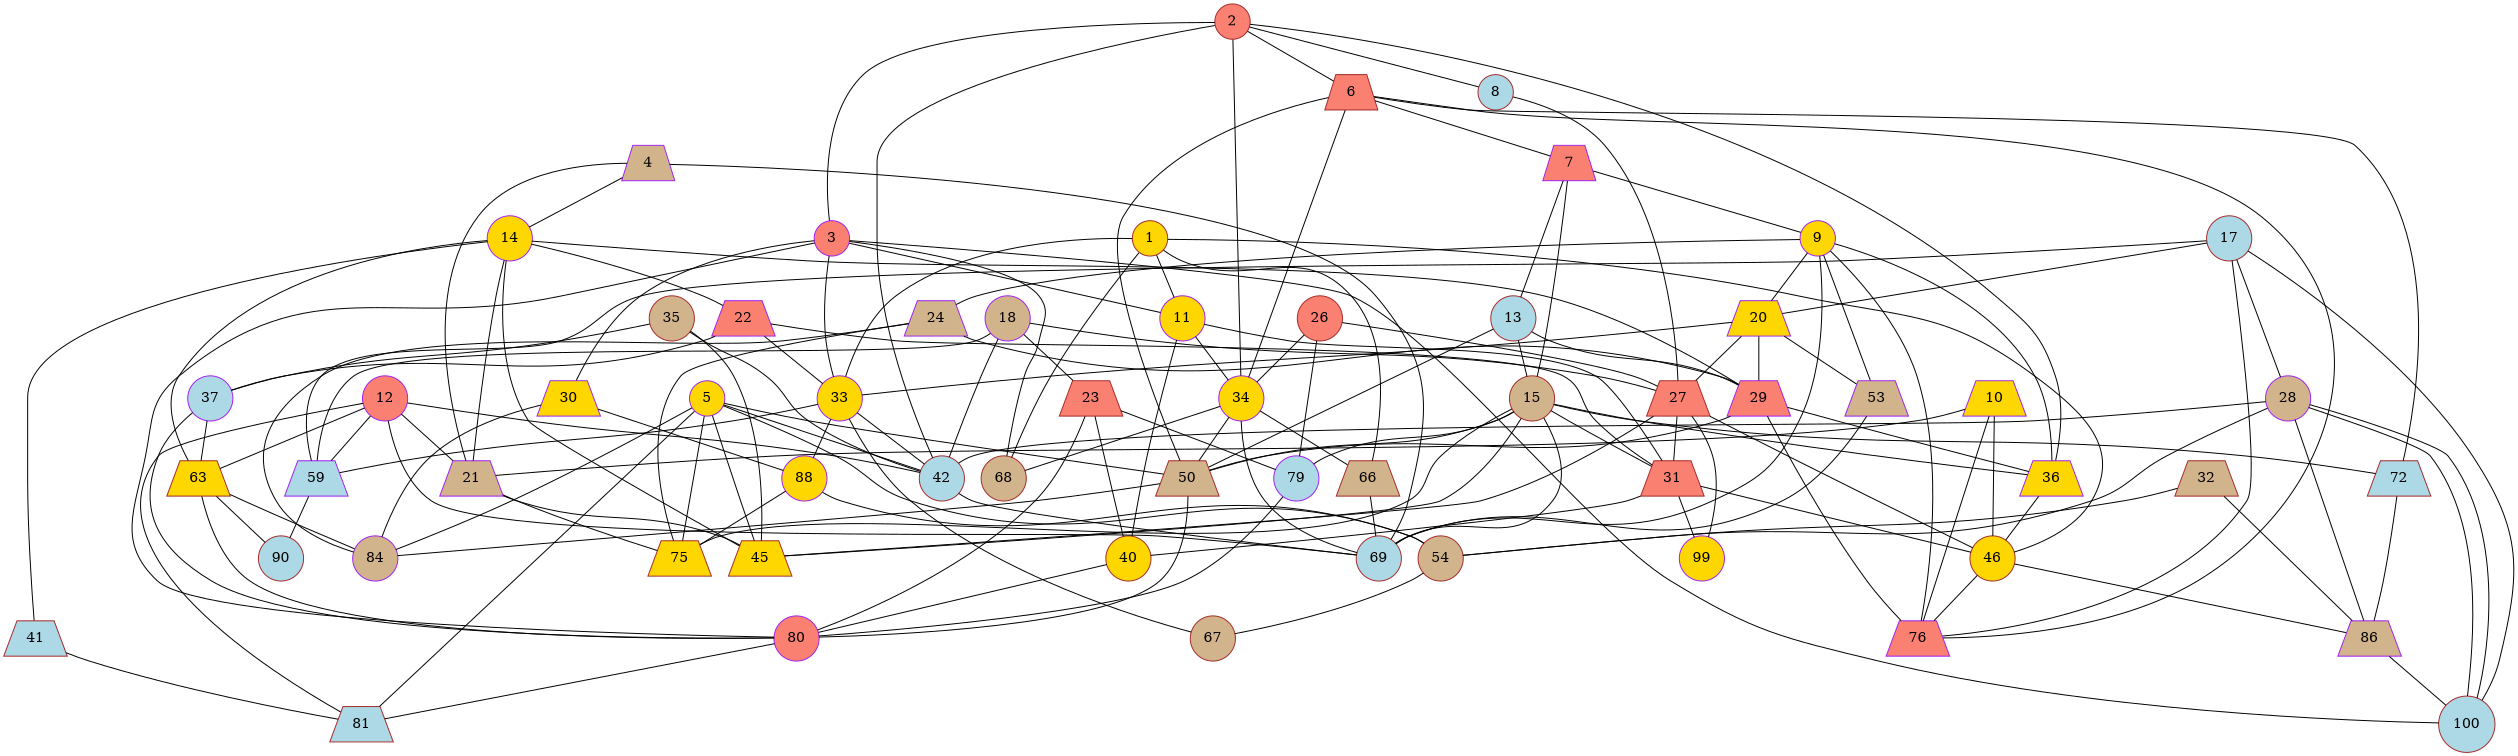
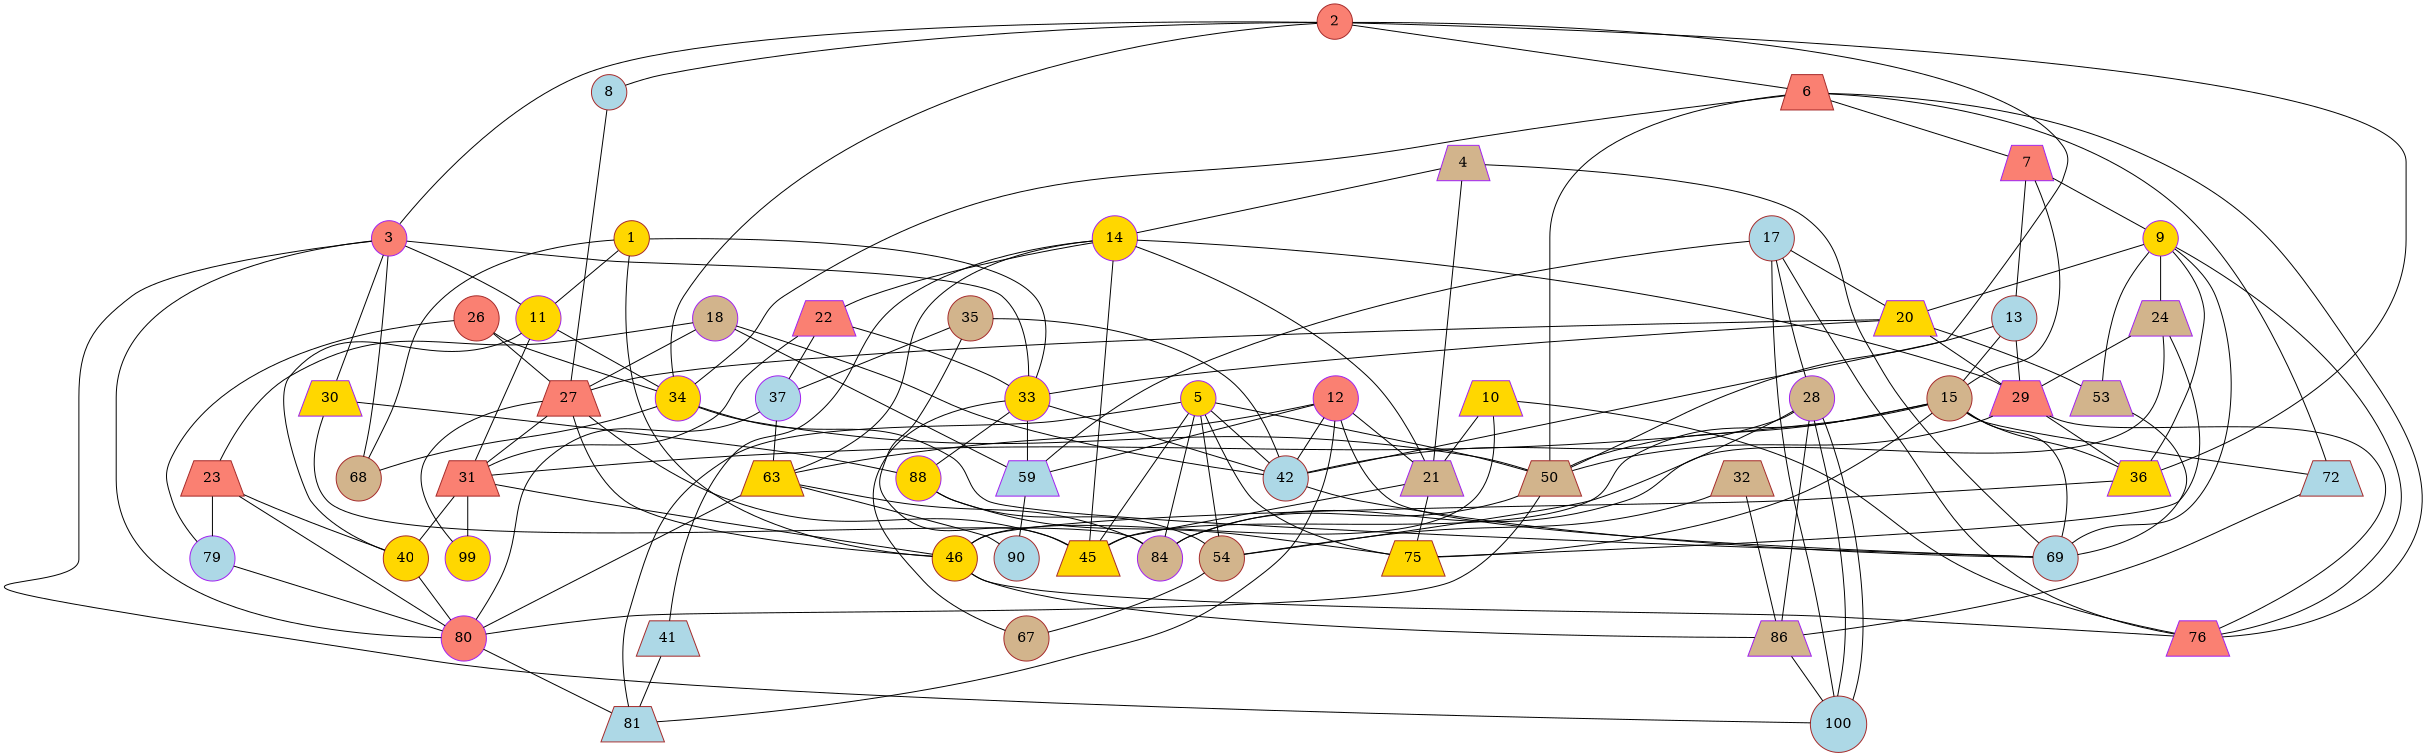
edge "15" -- "79": removed
node "66": removed
